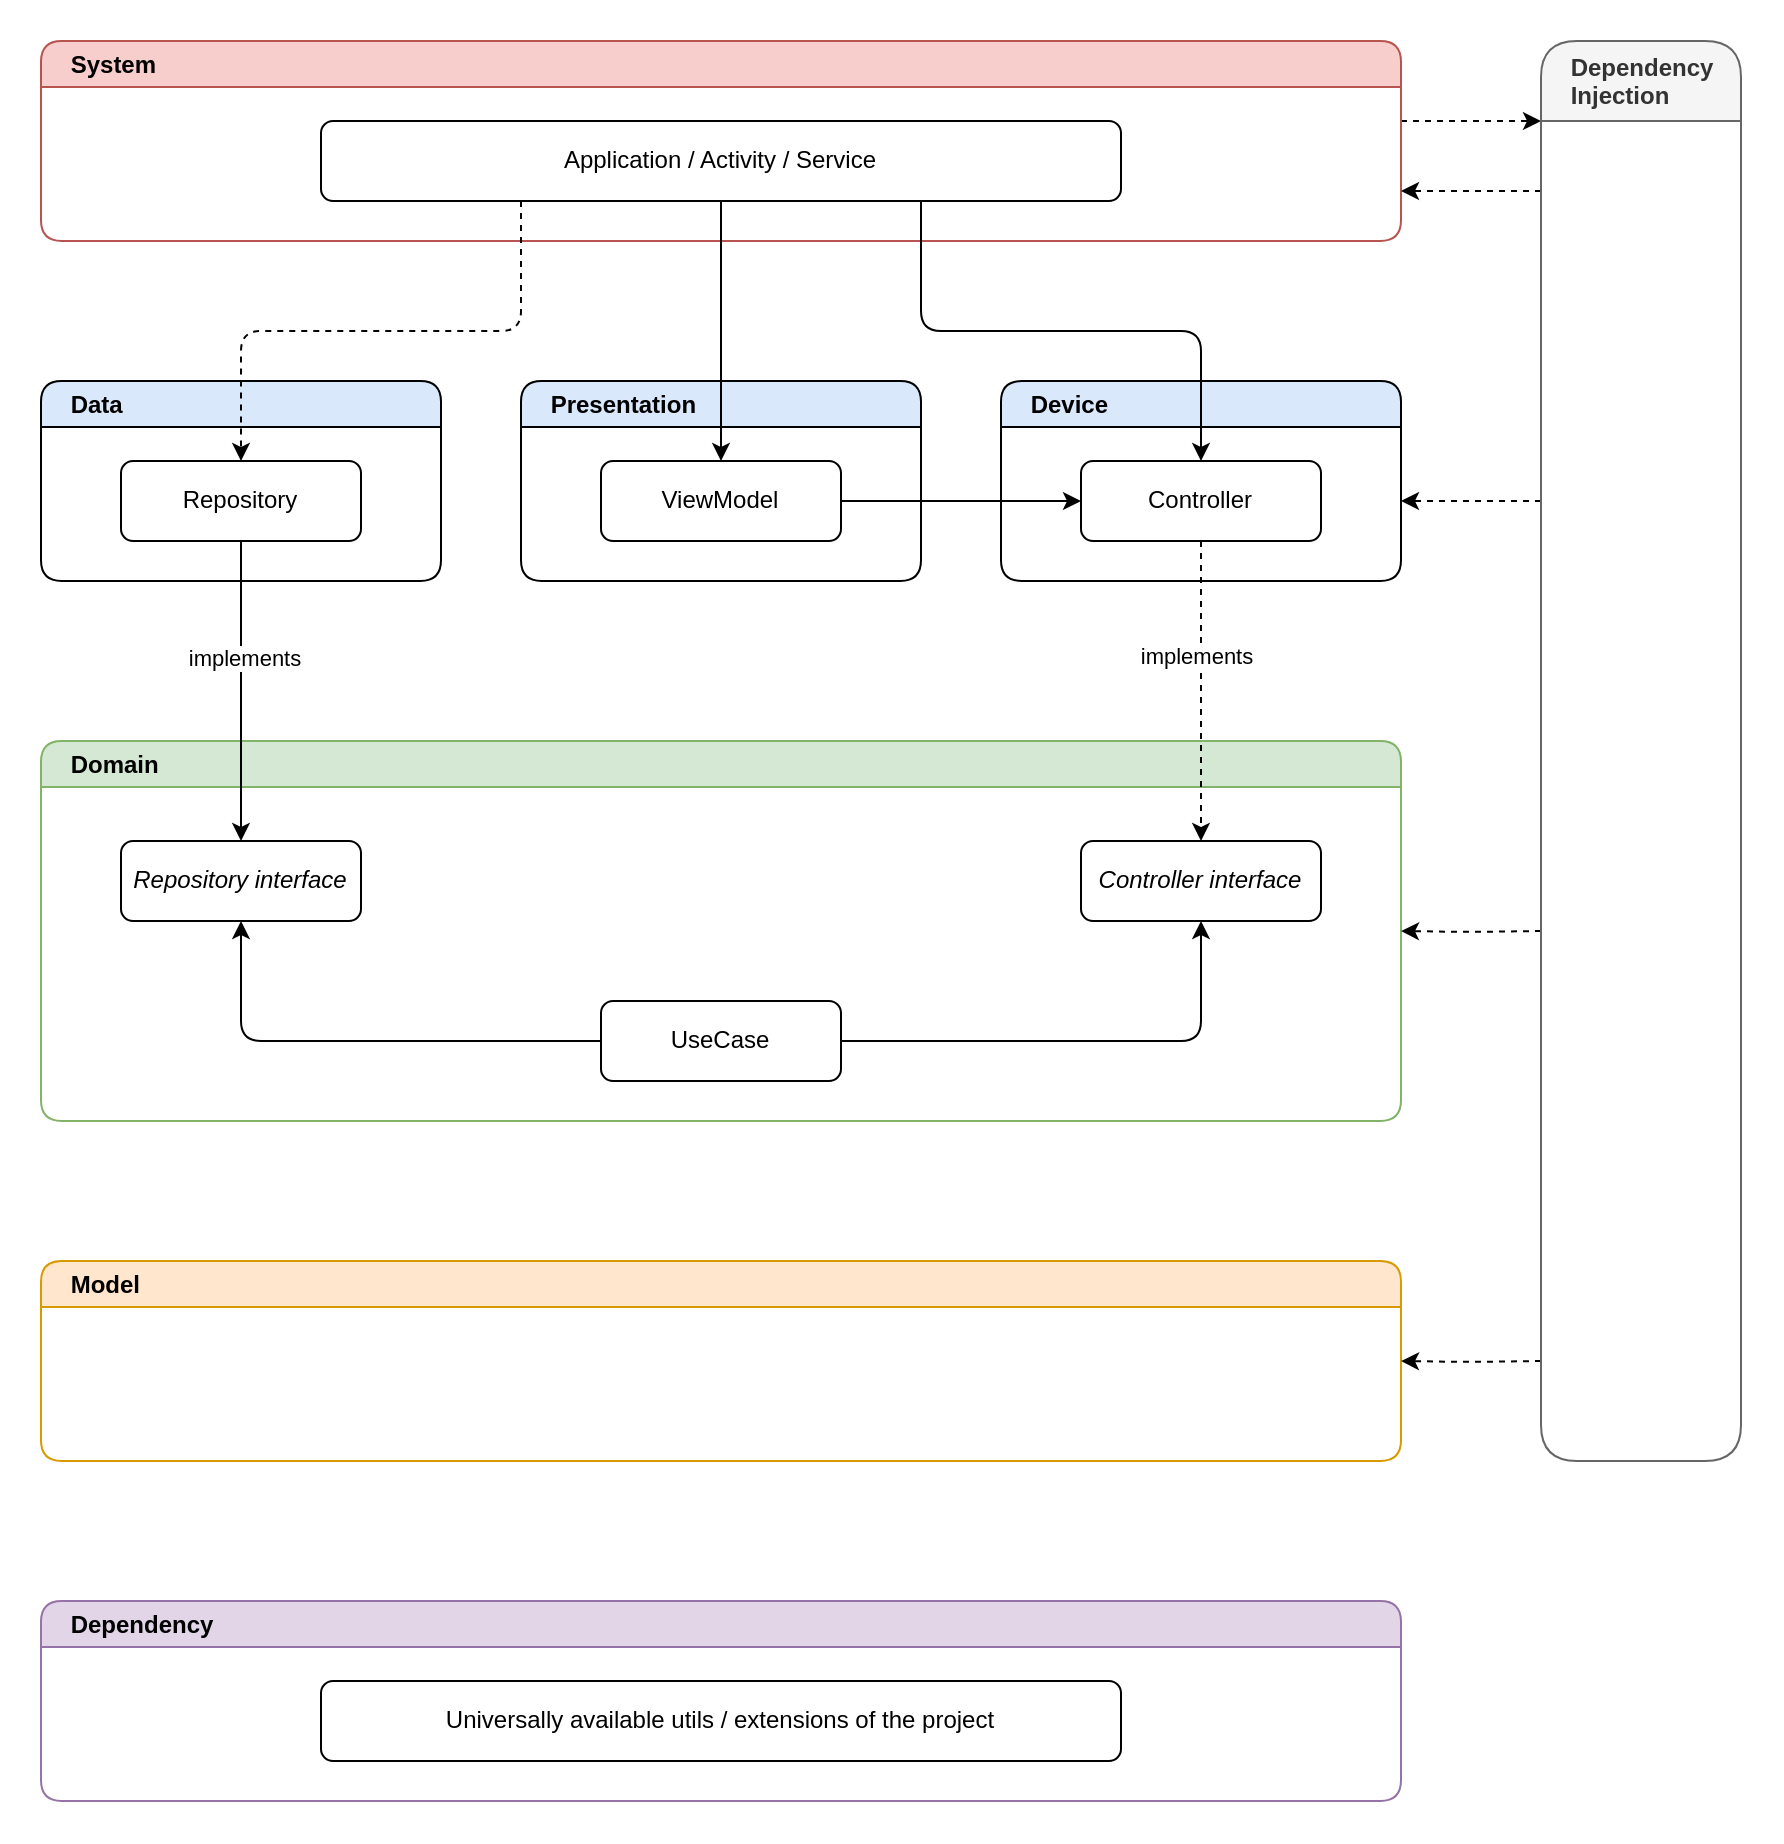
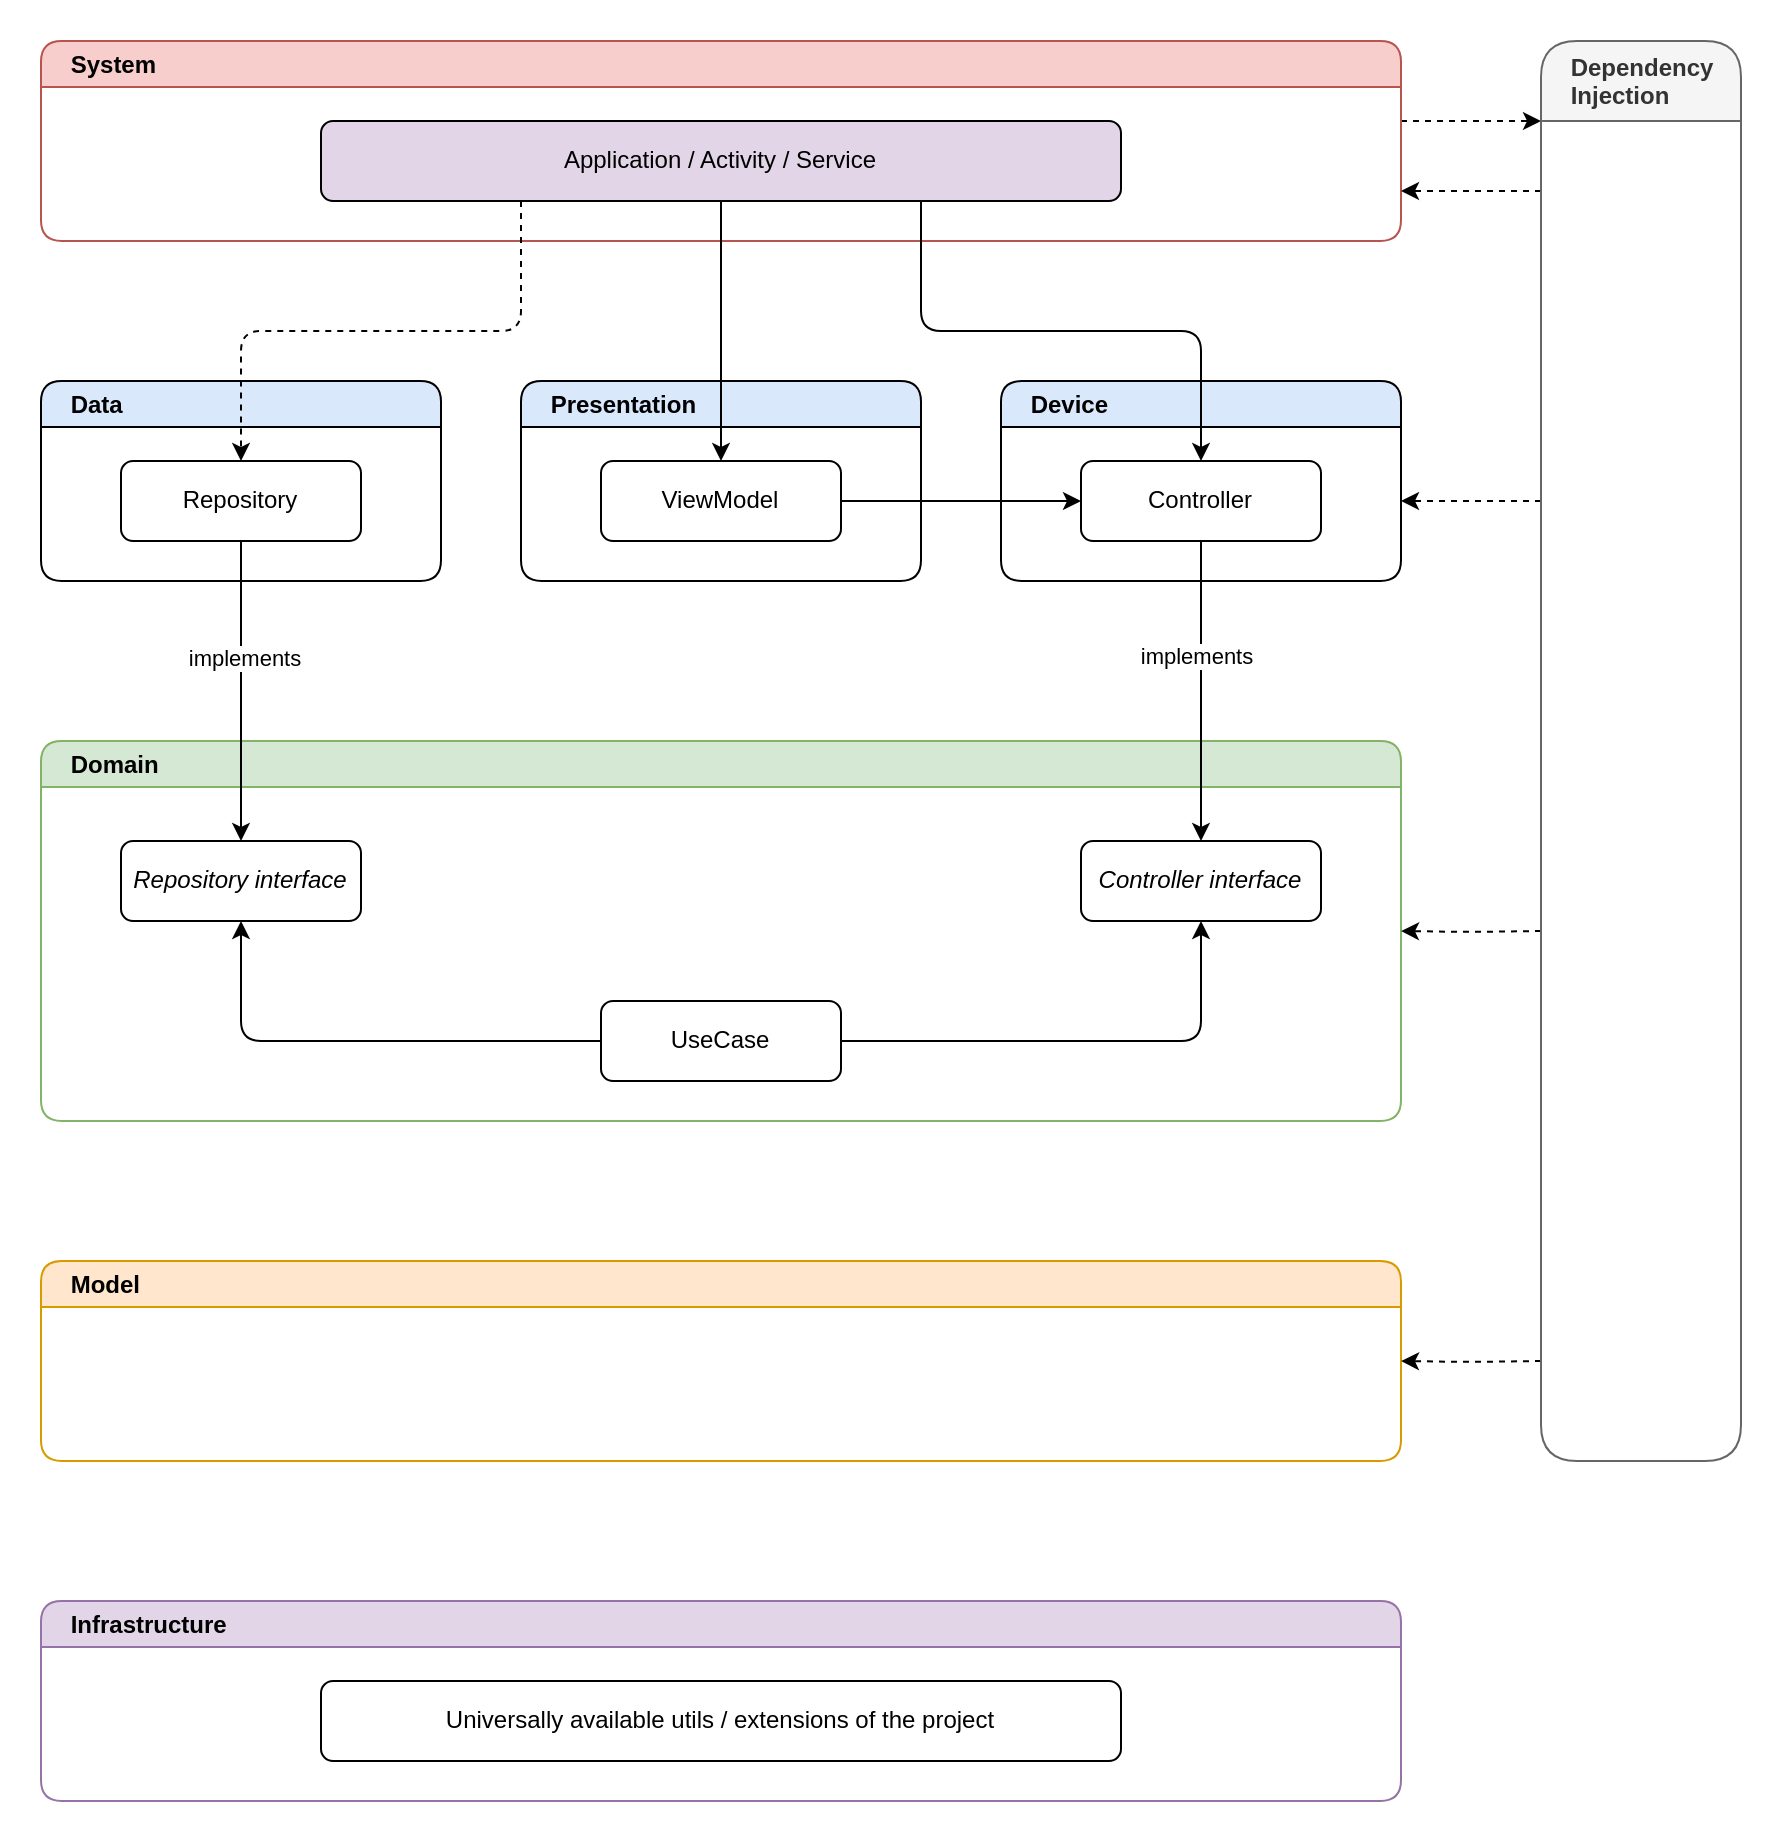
node "Application / Activity / Service": fillcolor #ffffff -> #e1d5e7
edge "Controller" -> "Controller interface": style dashed -> solid
node "Dependency": label "Dependency" -> "Infrastructure"
